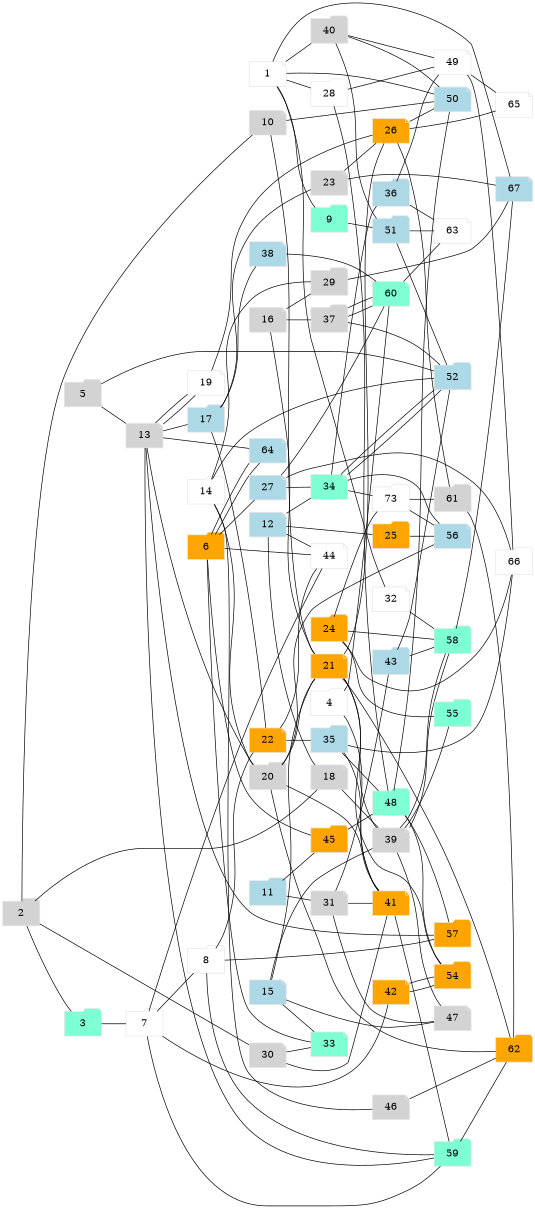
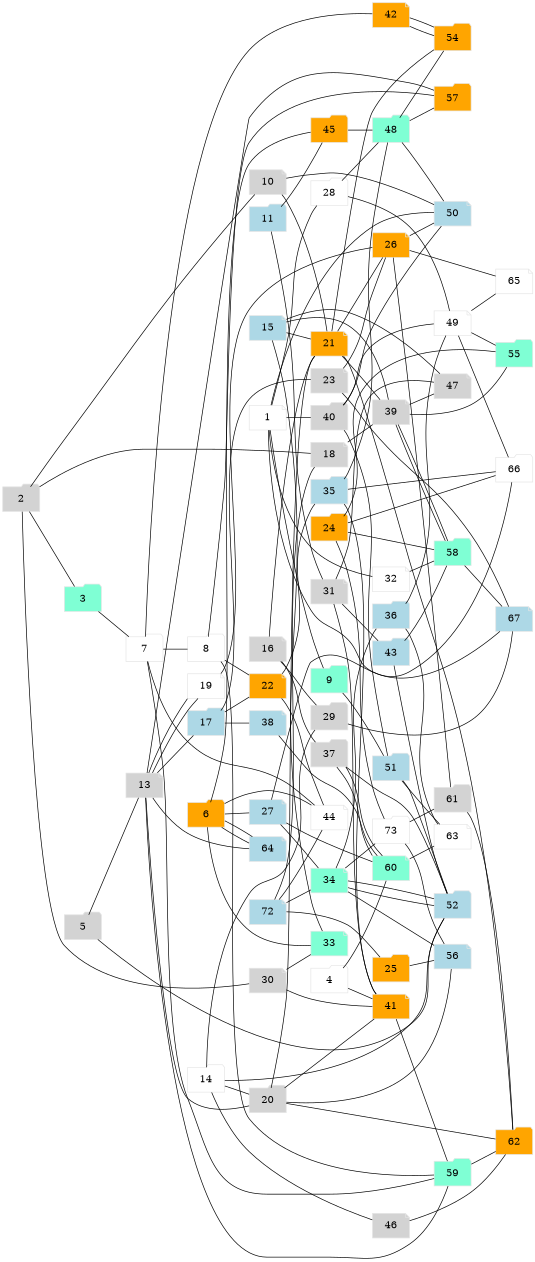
edge "49" -- "55": added
node "12": label "12" -> "72"
